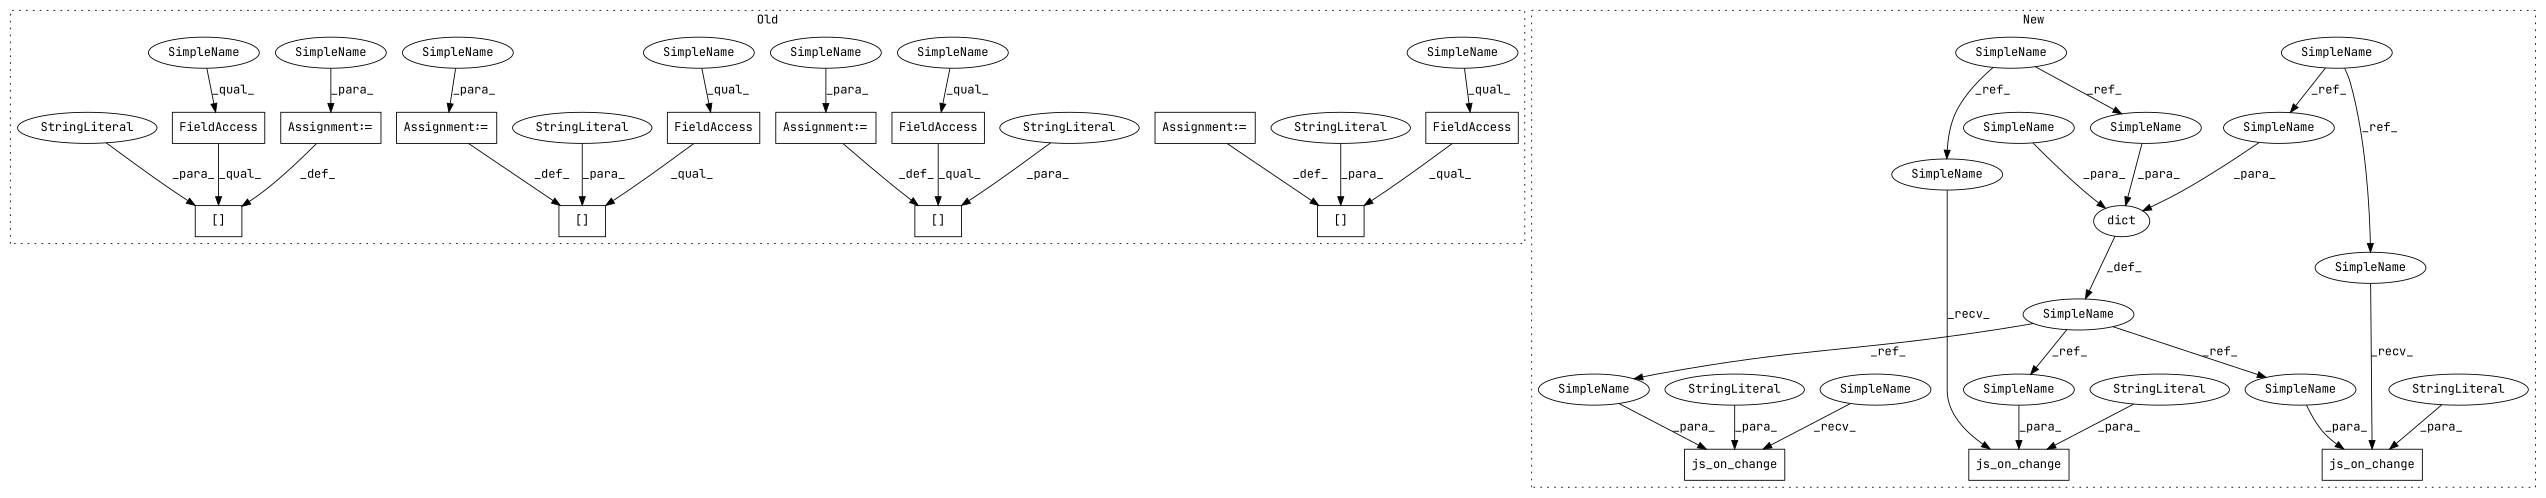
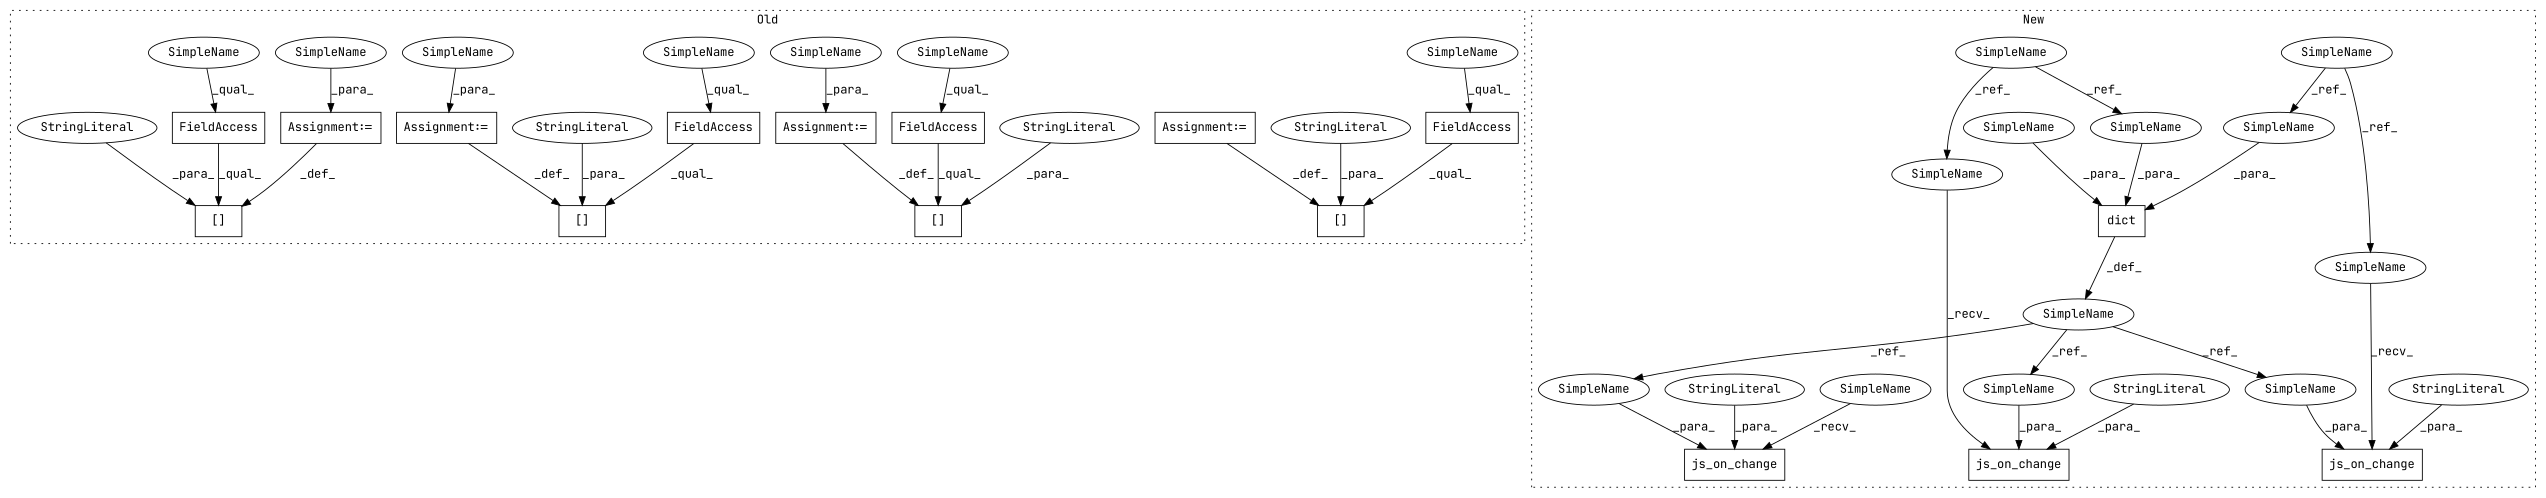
node "dict": shape ellipse -> box
